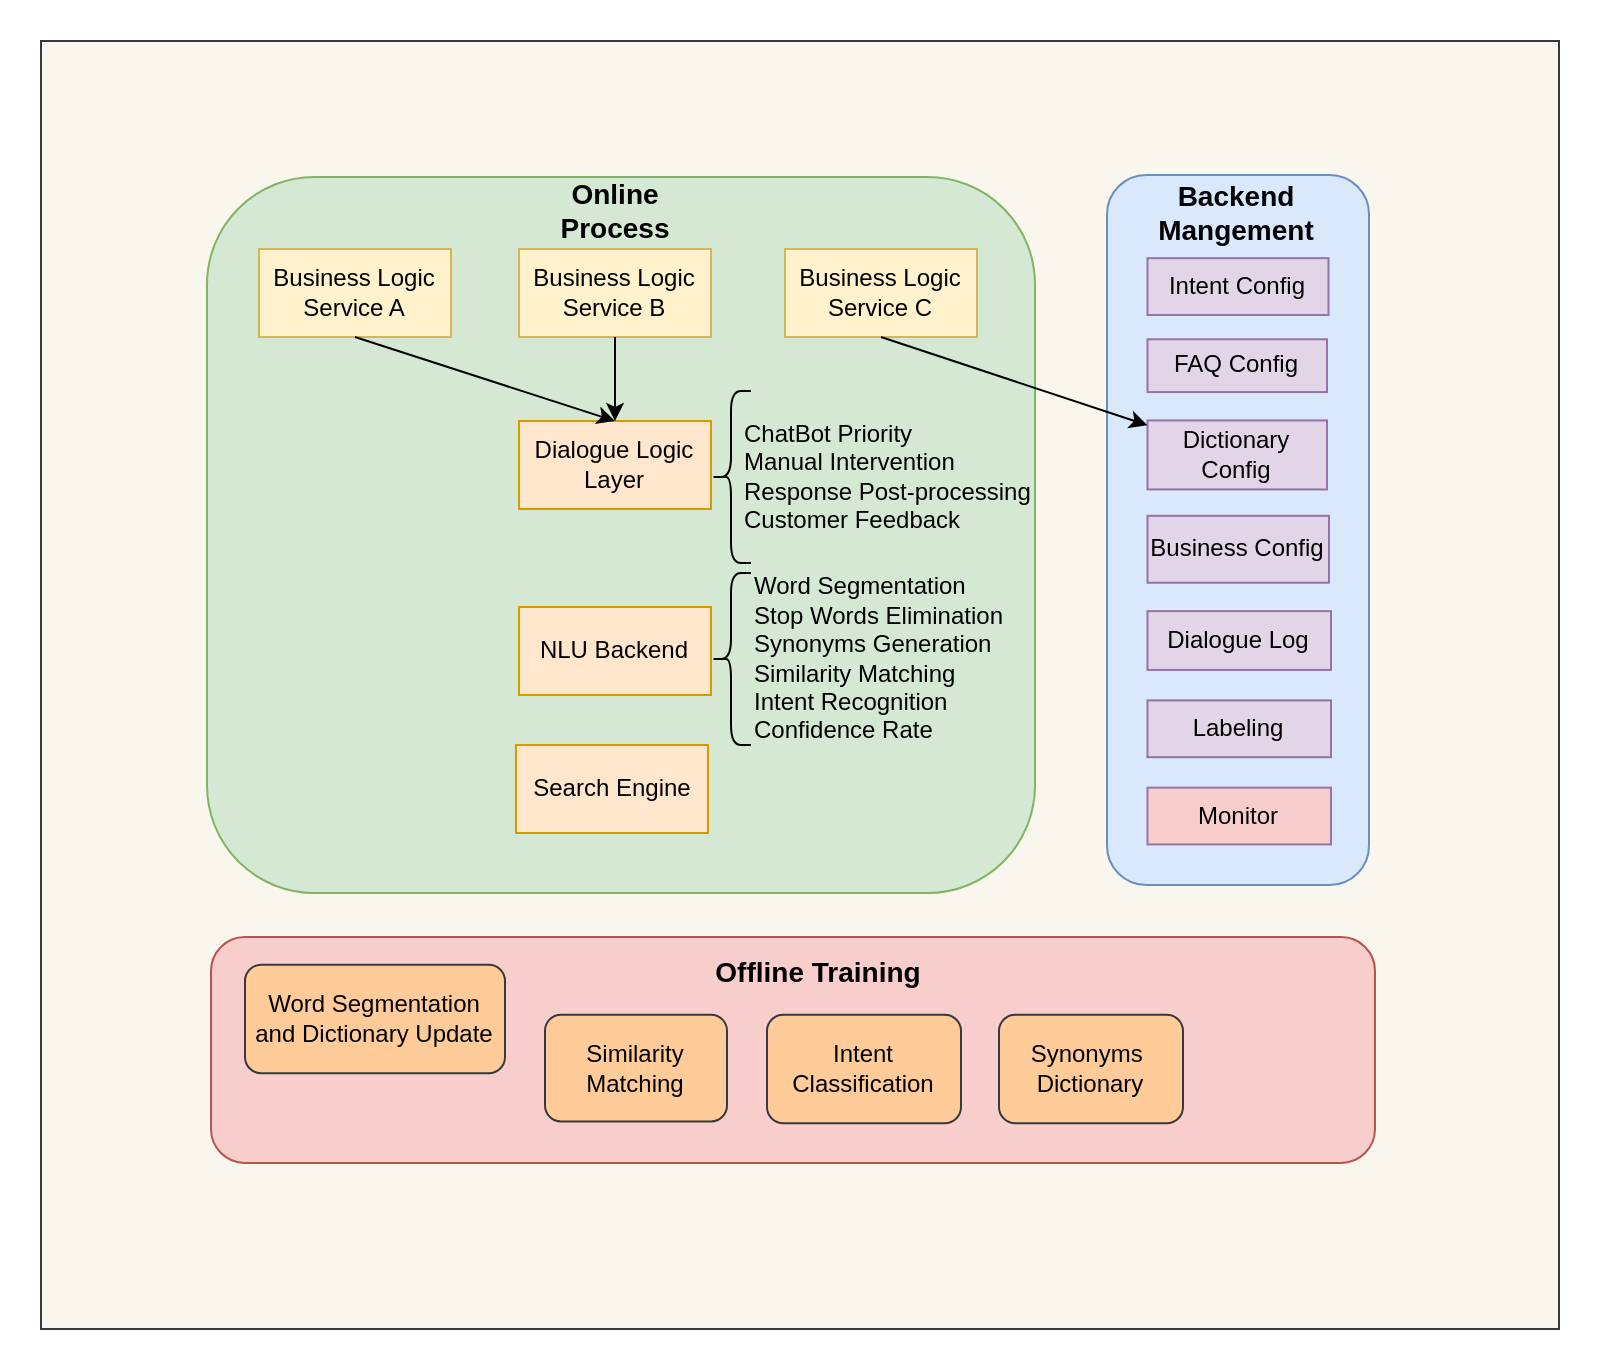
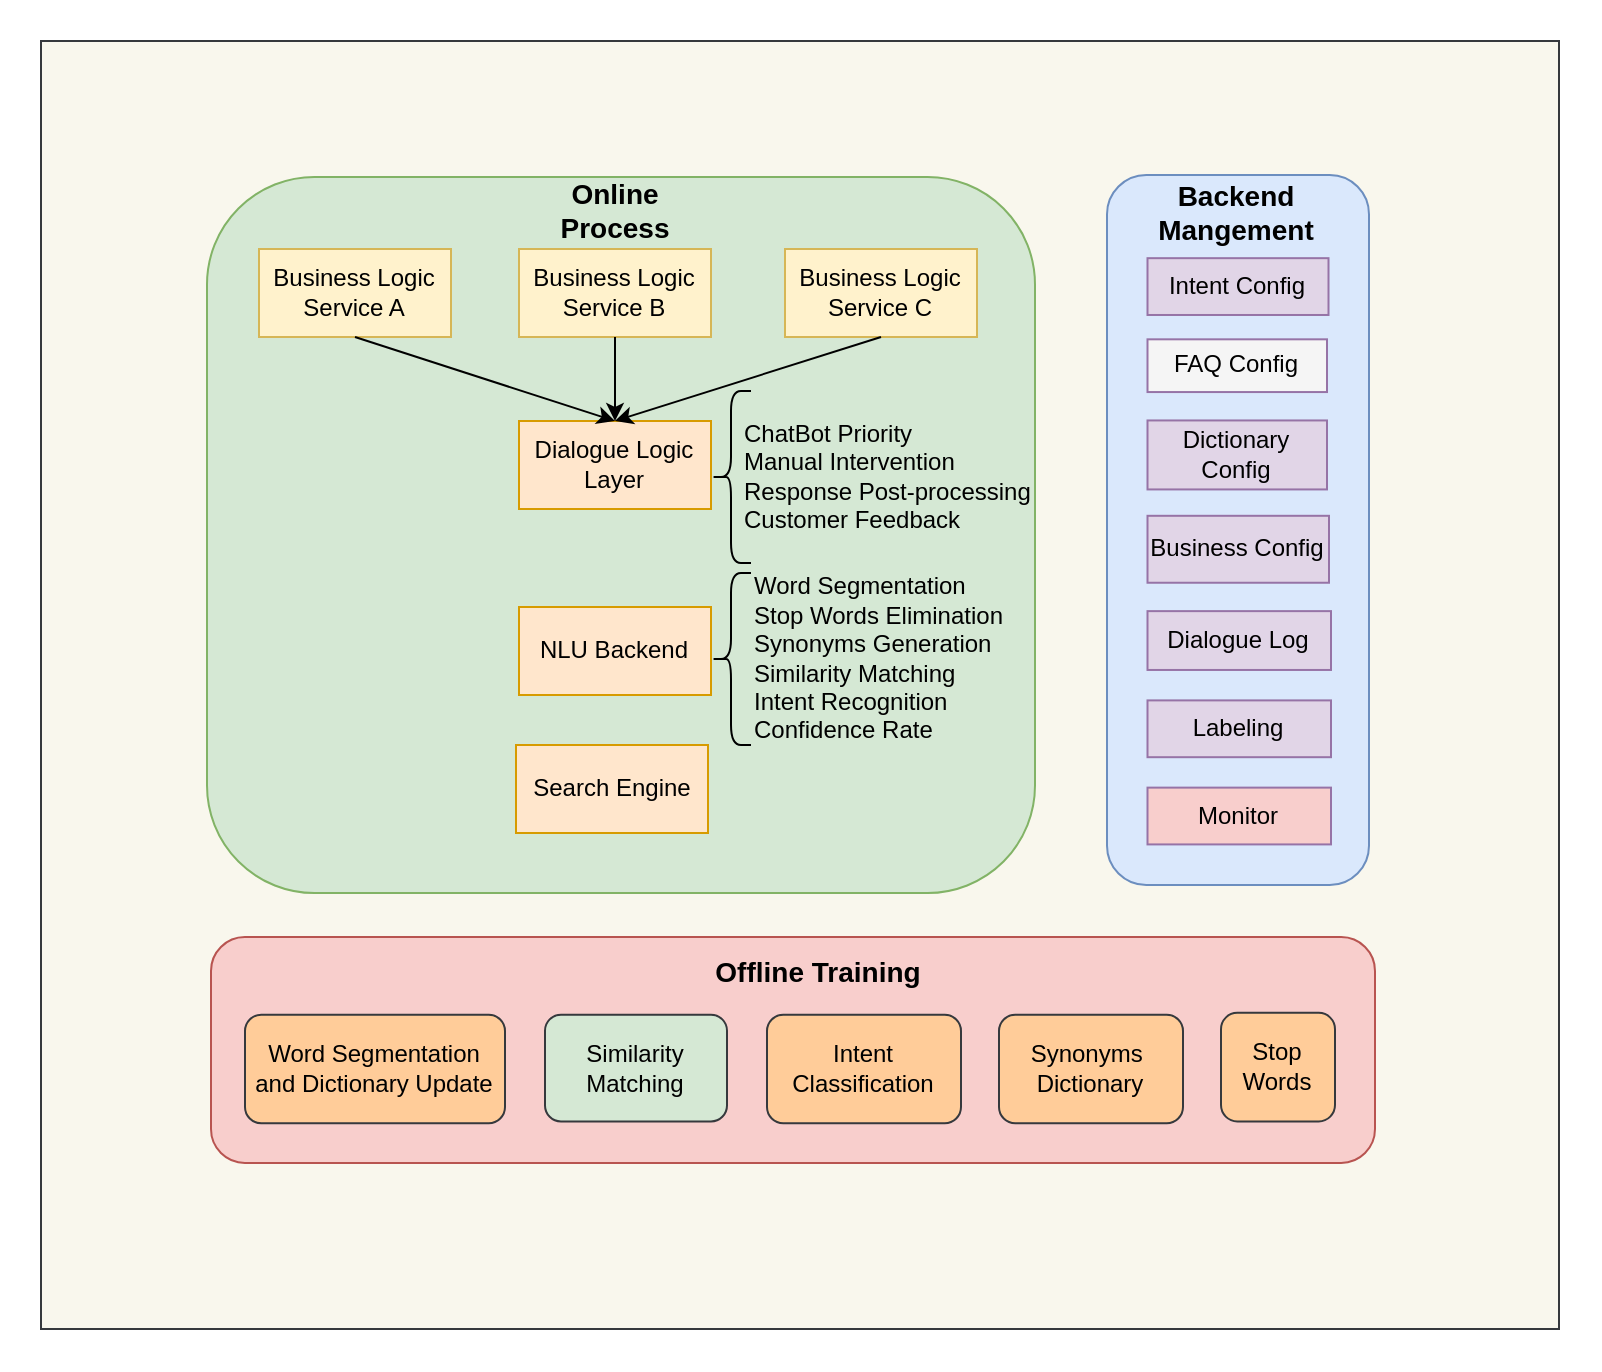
node "FAQ Config": fillcolor #e1d5e7 -> #f5f5f5
edge "Business Logic Service C" -> "Dictionary Config": now "Business Logic Service C" -> "Dialogue Logic Layer"
node "Word Segmentation and Dictionary Update": moved (375, 1019) -> (375, 1069)
node "Stop Words": added
node "Similarity Matching": fillcolor #ffcc99 -> #d5e8d4
